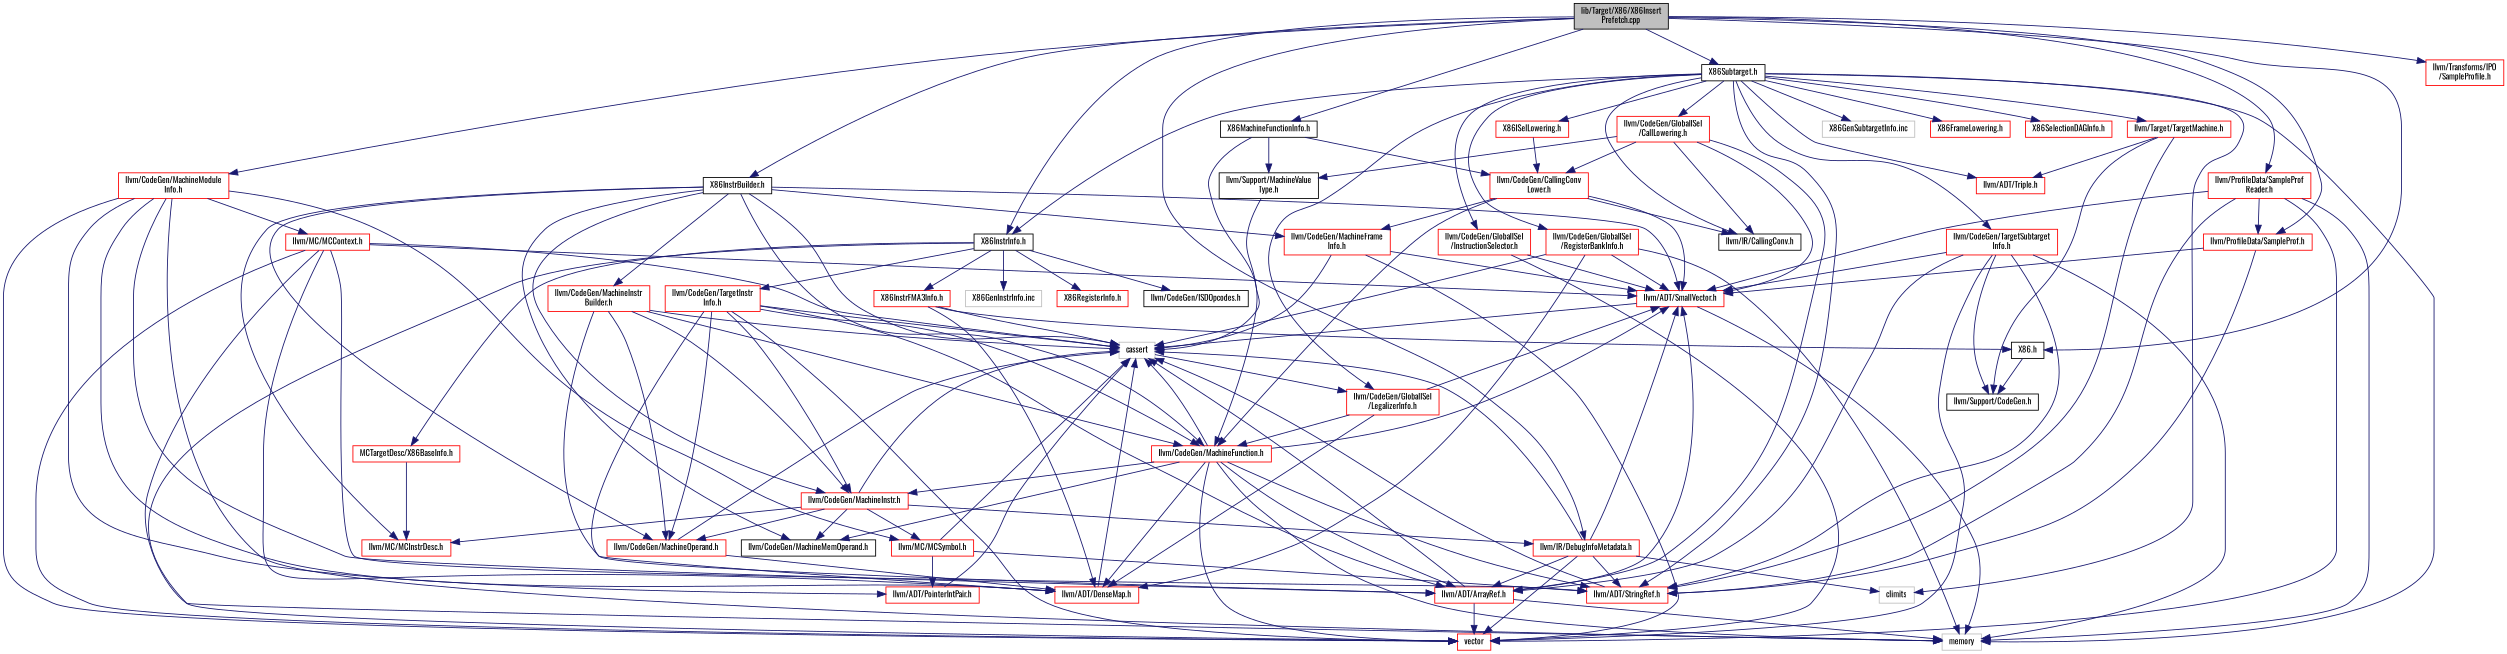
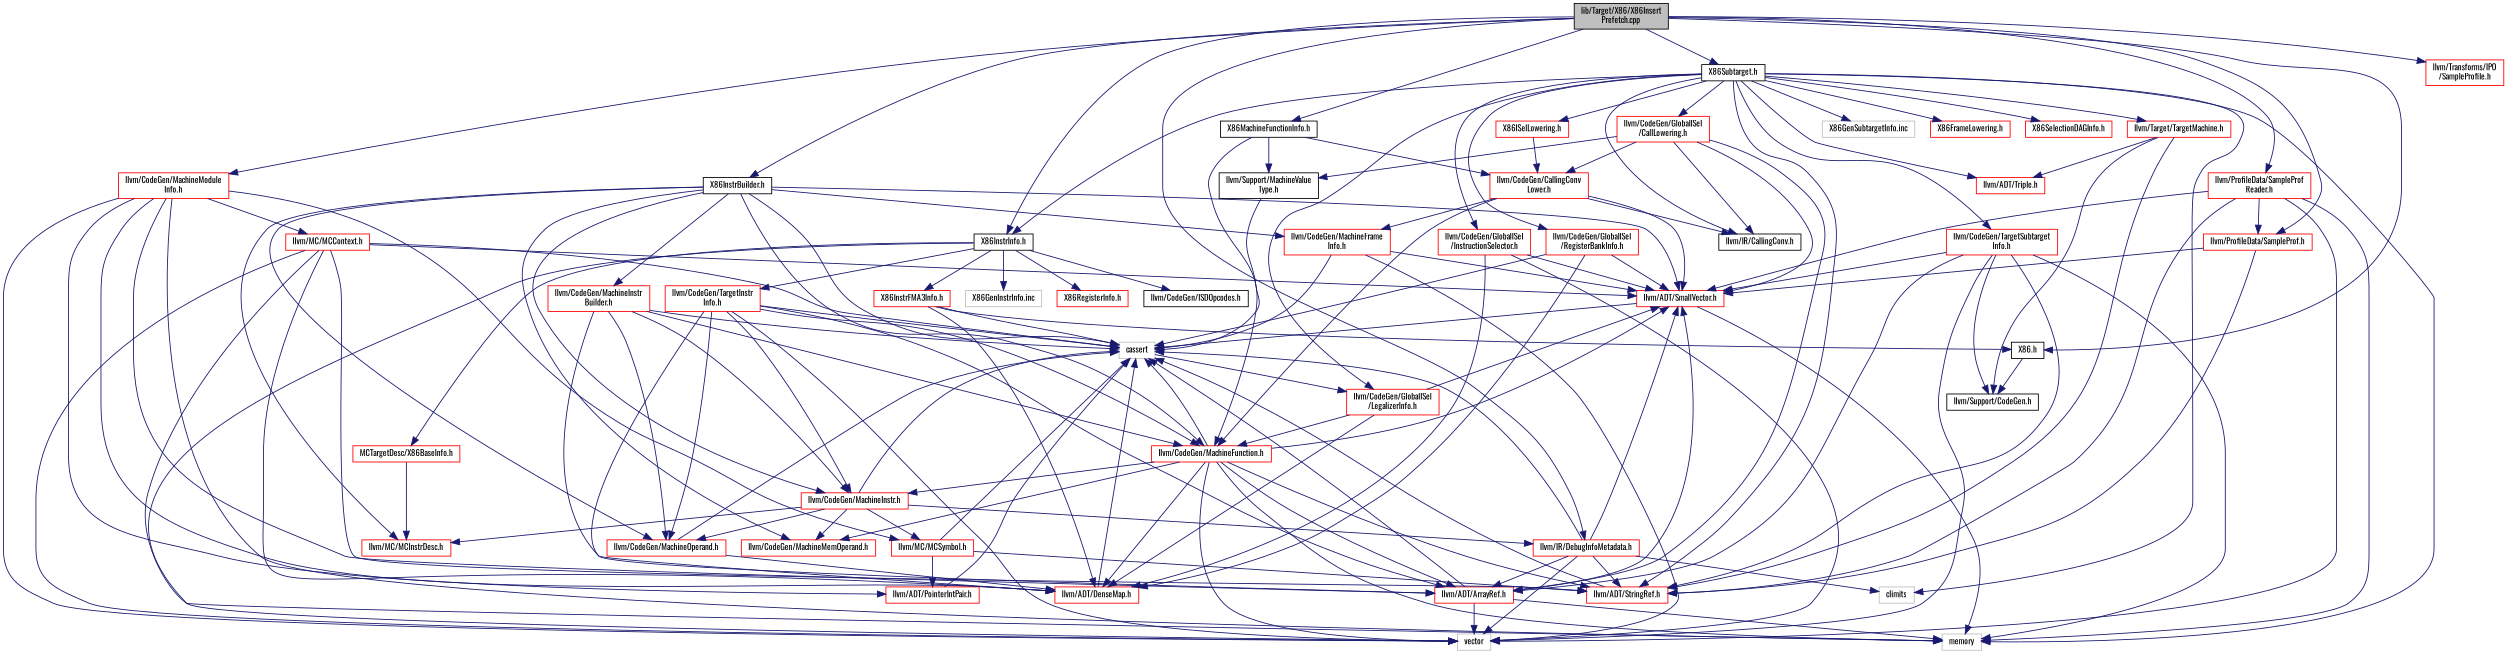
edge "llvm/CodeGen/GlobalISel /RegisterBankInfo.h" -> "memory": removed
edge "llvm/CodeGen/GlobalISel /InstructionSelector.h" -> "llvm/ADT/DenseMap.h": added
node "llvm/CodeGen/MachineMemOperand.h": color black -> red
node "vector": color red -> grey75
